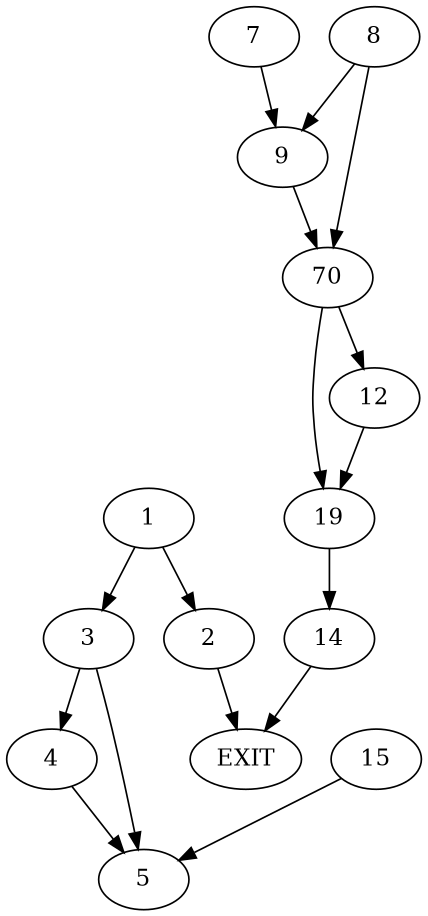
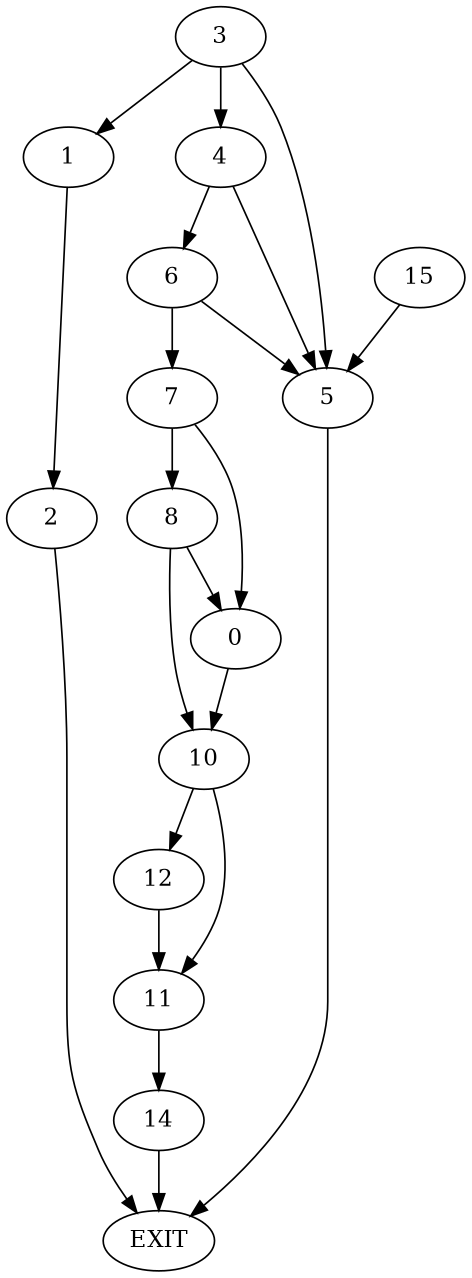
node "9": label "9" -> "0"
node "6": added
node "70": label "70" -> "10"
edge "7" -> "8": added
node "19": label "19" -> "11"
edge "1" -> "3": reversed
edge "5" -> "EXIT": added
